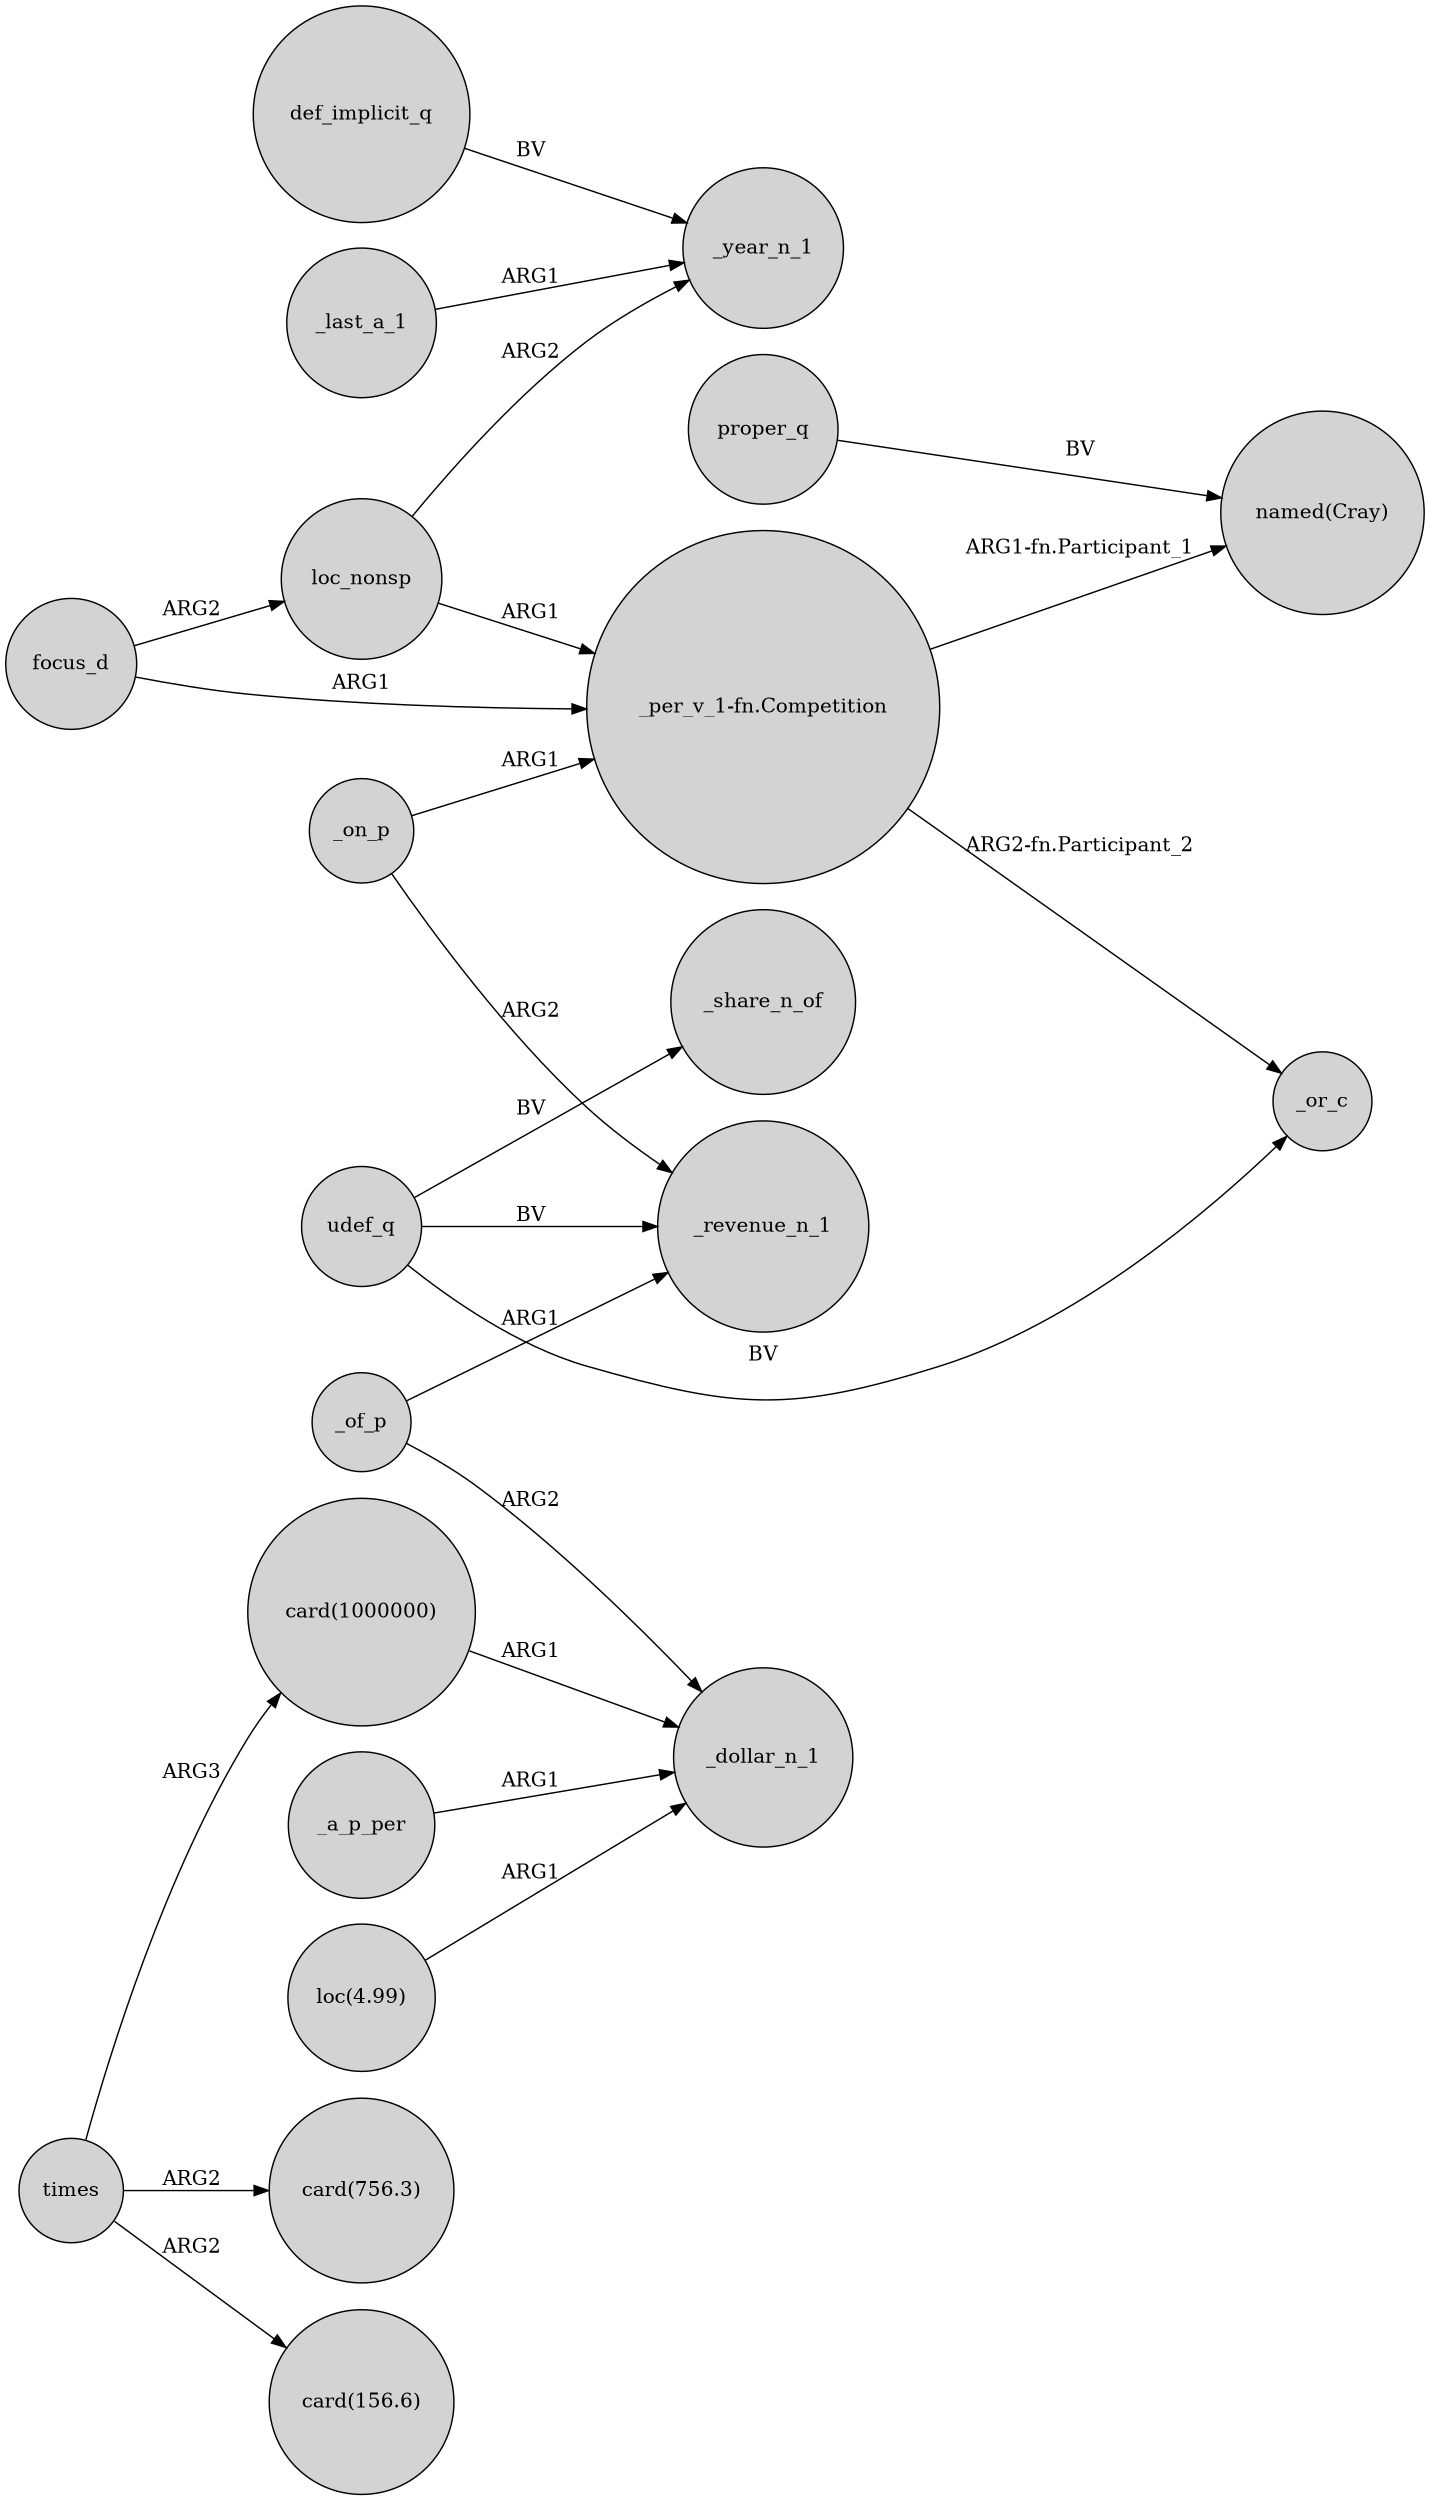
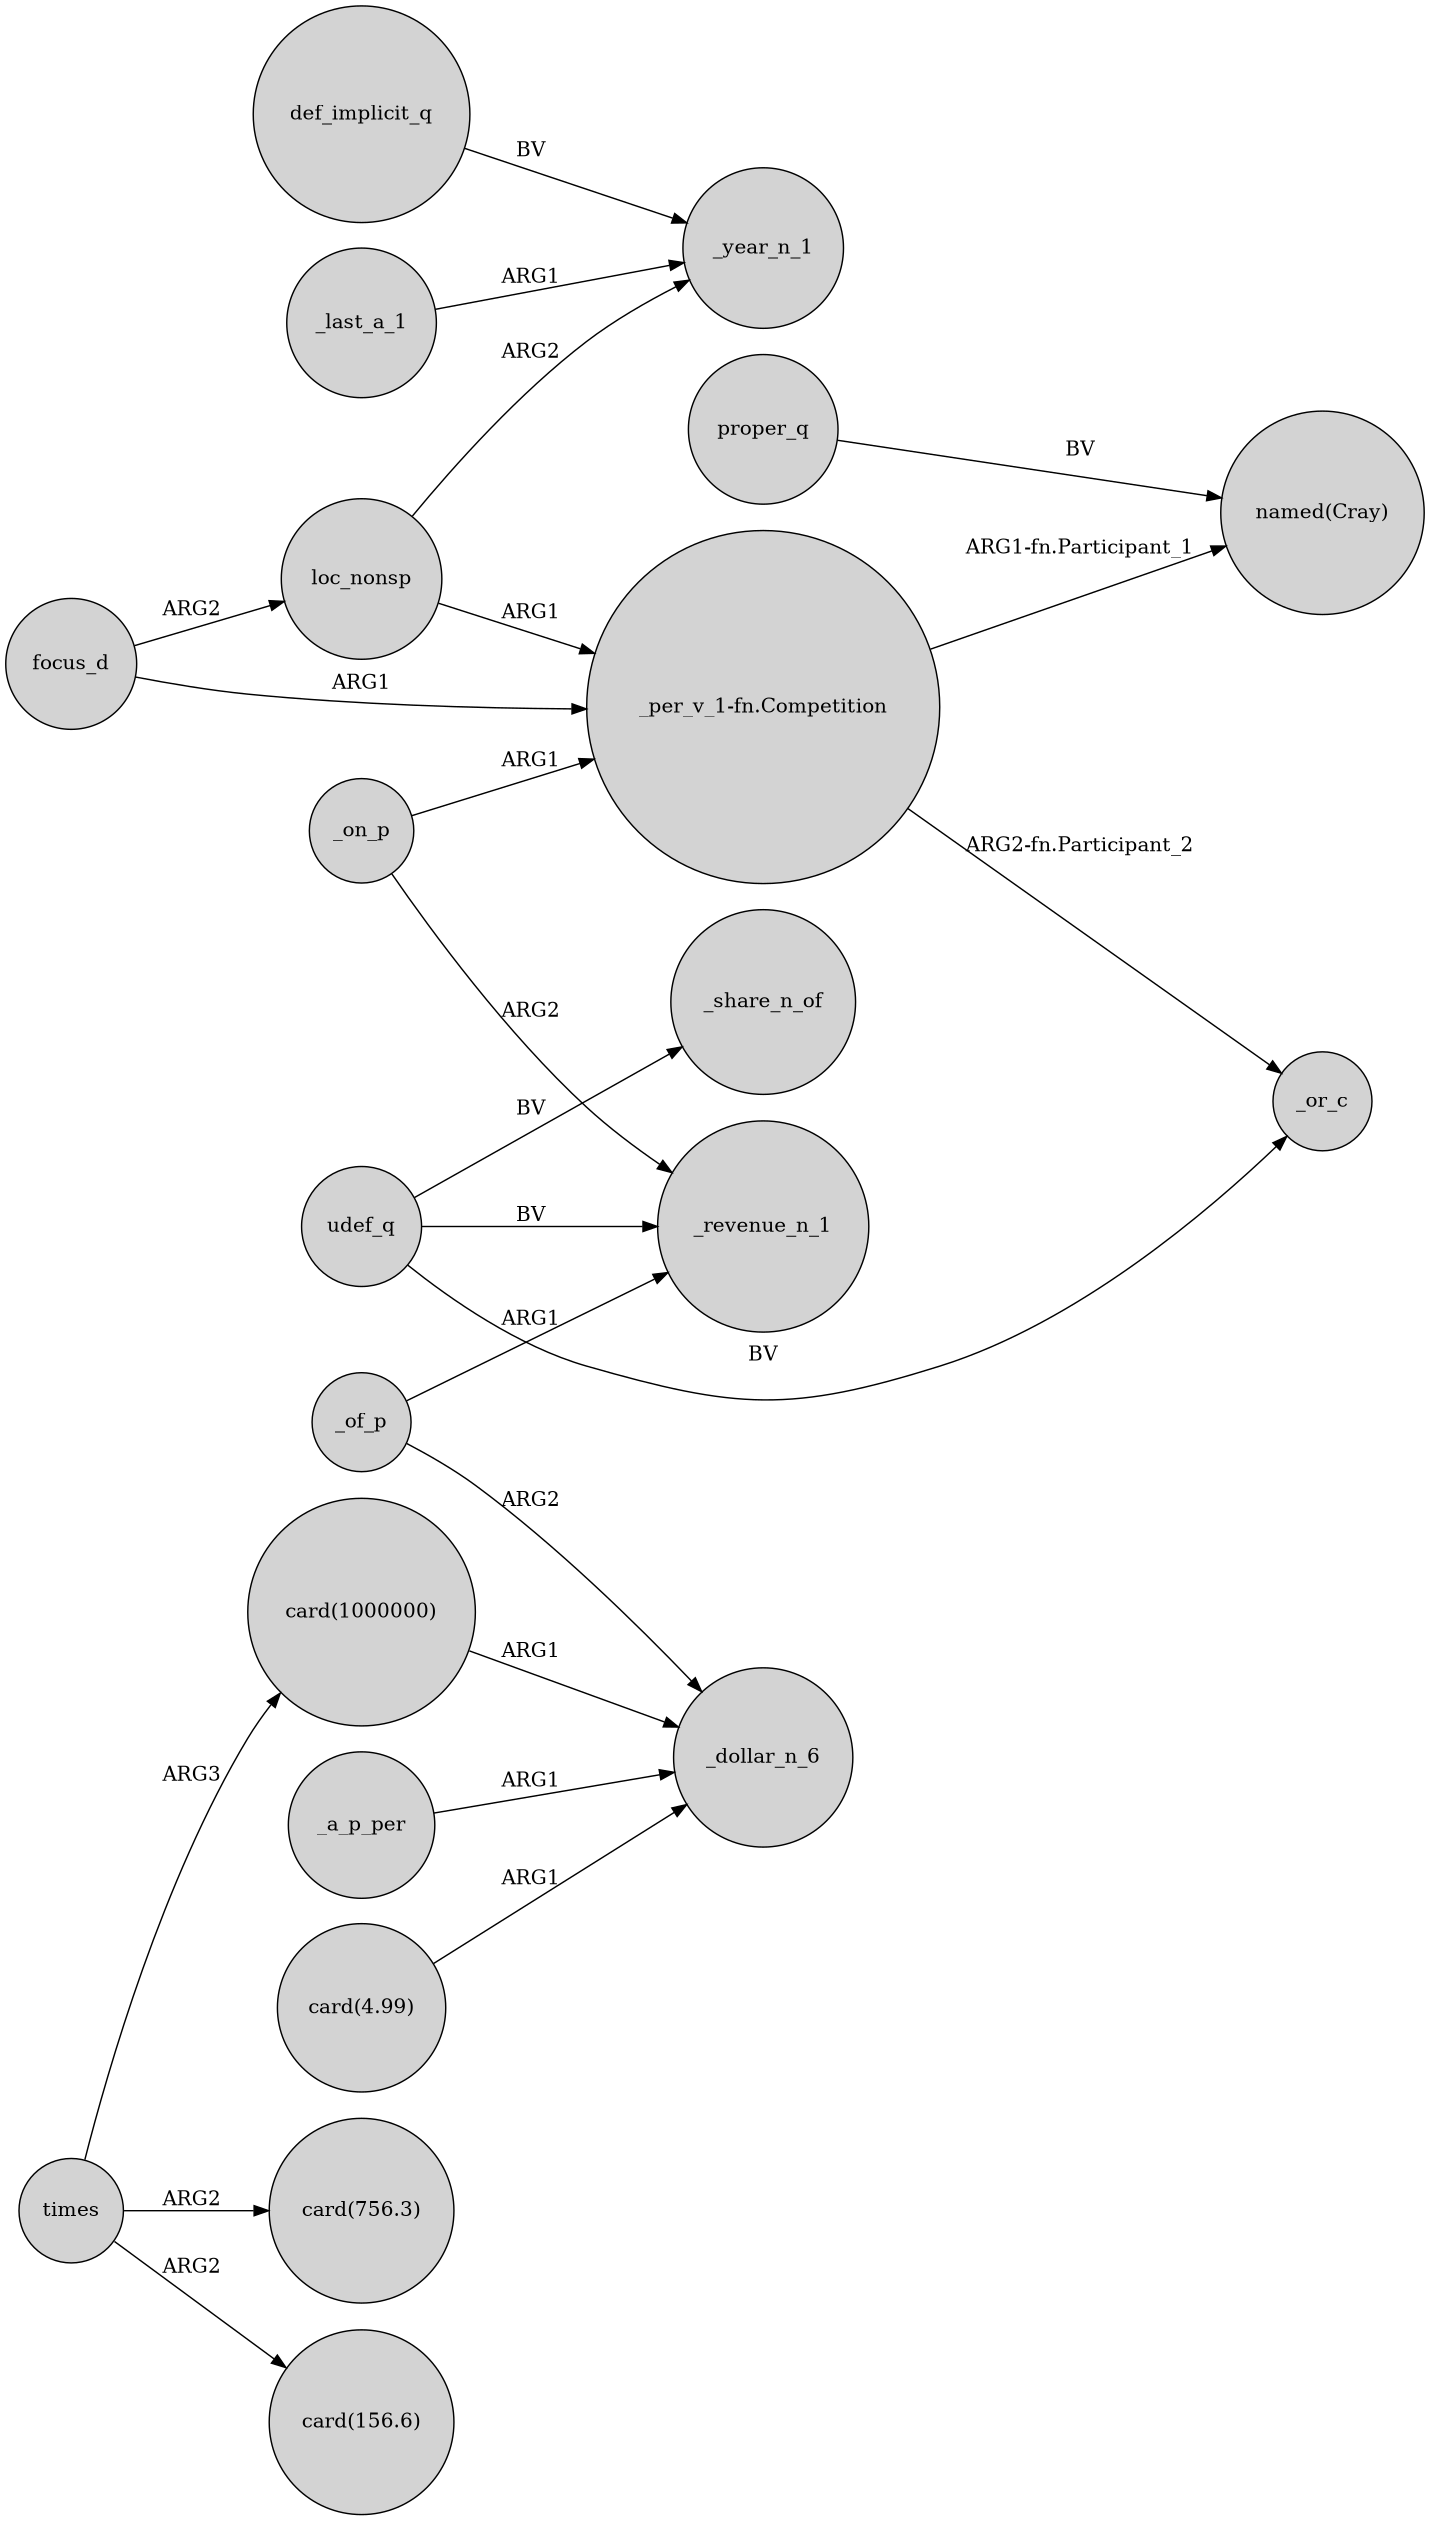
node "_dollar_n_1": label "_dollar_n_1" -> "_dollar_n_6"
node "loc(4.99)": label "loc(4.99)" -> "card(4.99)"
